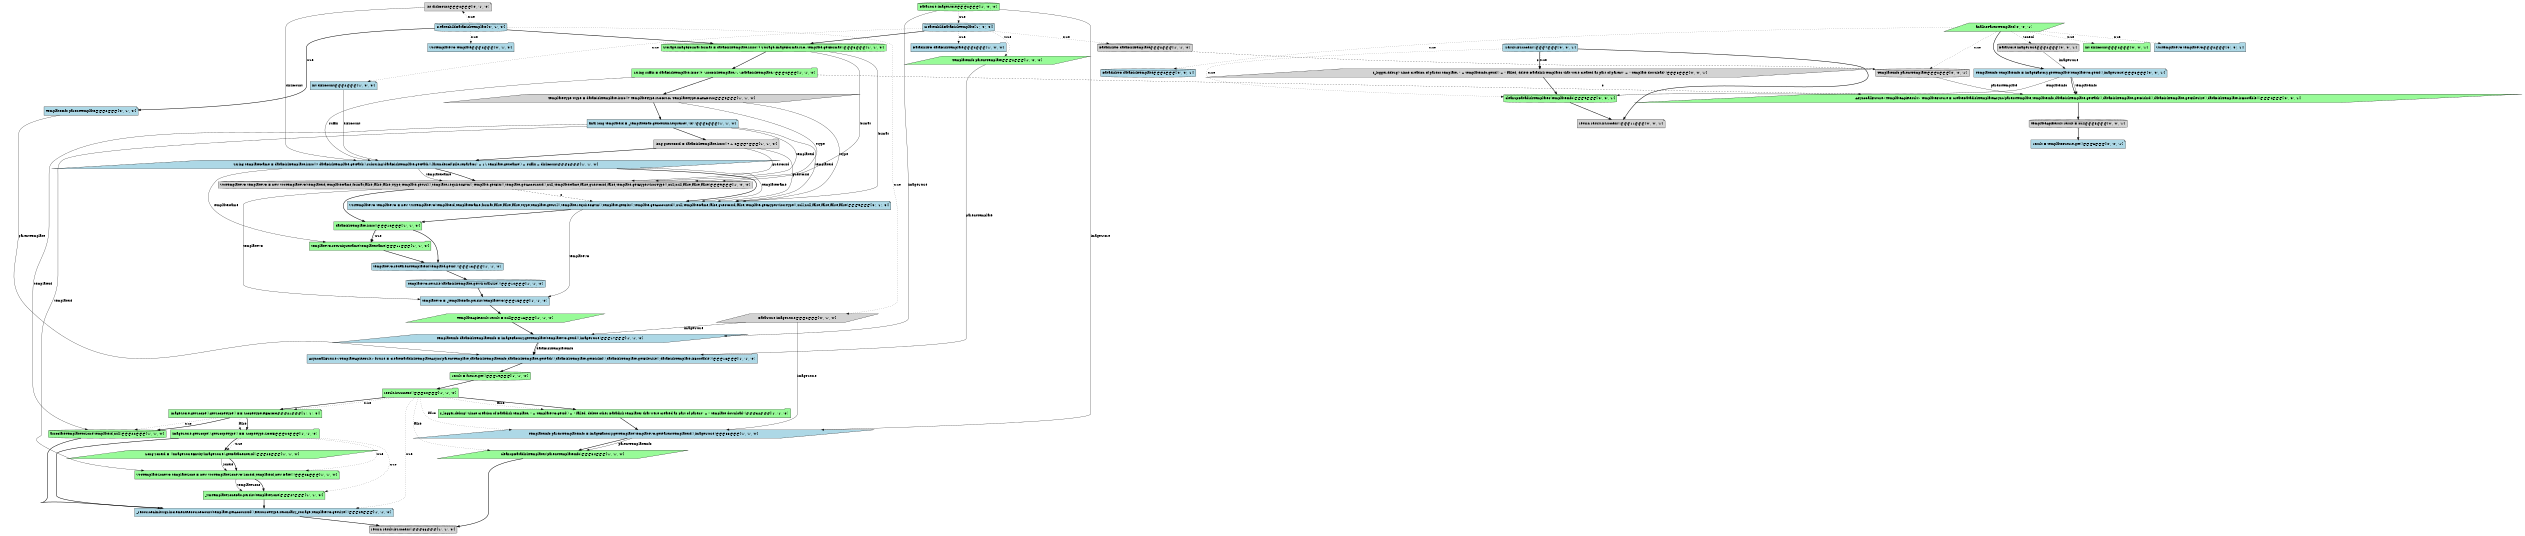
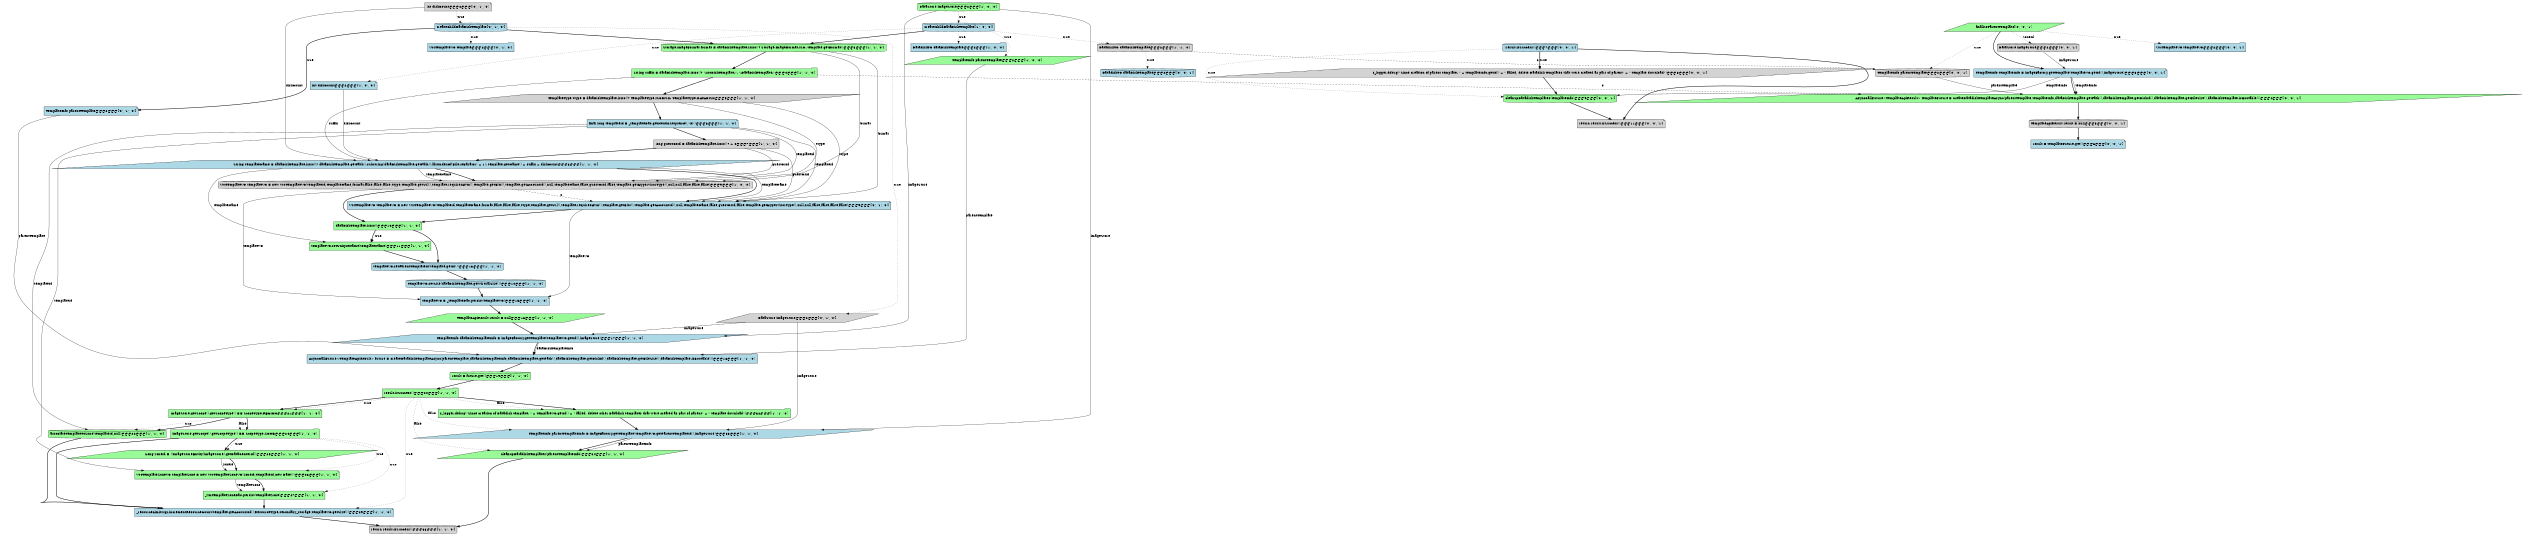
edge "createChildDataDiskTemplate['0', '1', '0']" -> "int diskCount@@@2@@@['0', '1', '0']": reversed
edge "finalizeParentTemplate['0', '0', '1']" -> "DatadiskTO dataDiskTemplate@@@2@@@['0', '0', '1']": now "DatadiskTO dataDiskTemplate@@@2@@@['1', '1', '0']" -> "DatadiskTO dataDiskTemplate@@@2@@@['0', '0', '1']"
node "int diskCount@@@2@@@['0', '0', '1']": removed
